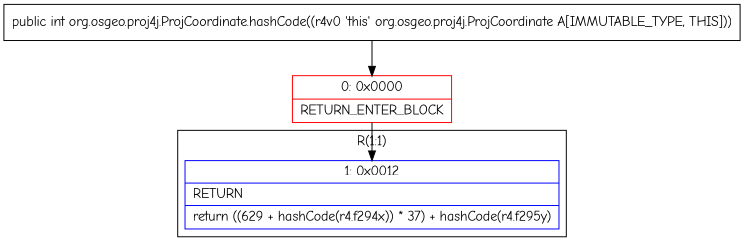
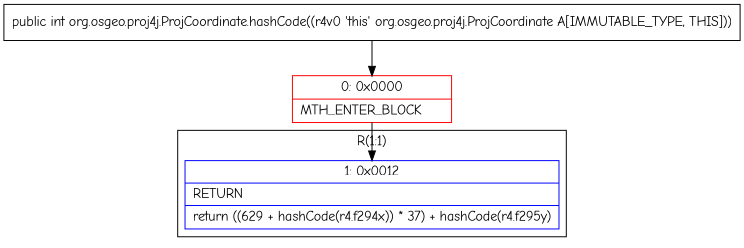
node "0: 0x0000": text "RETURN_ENTER_BLOCK" -> "MTH_ENTER_BLOCK"
